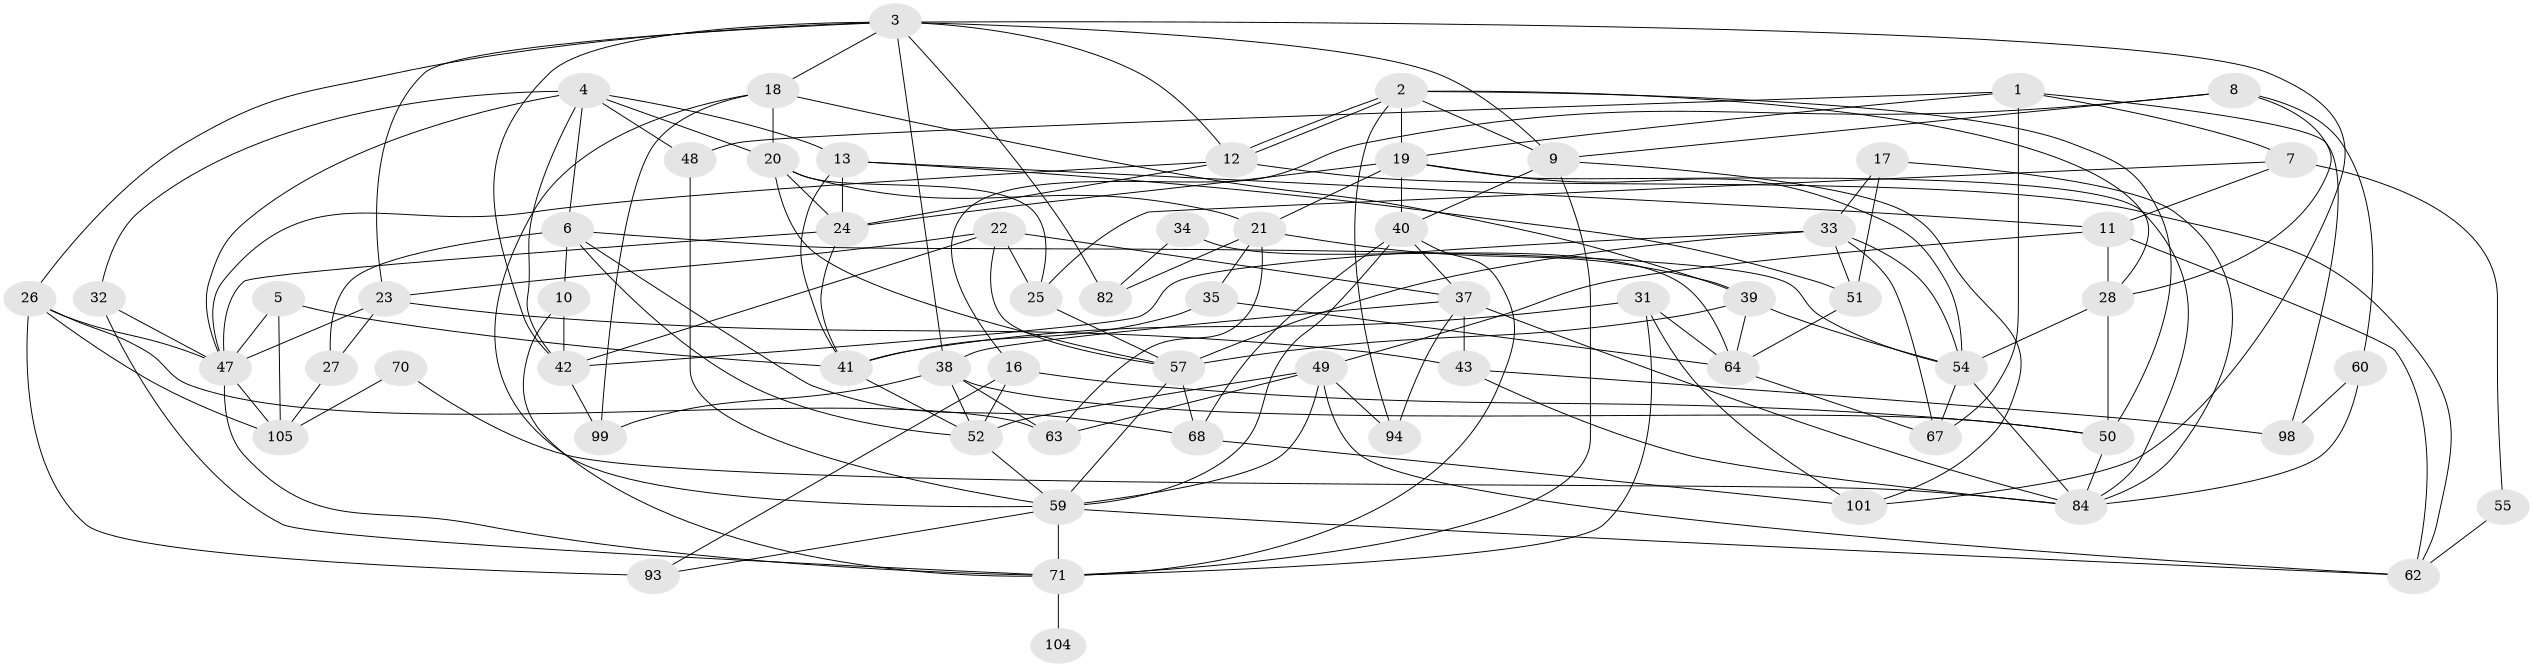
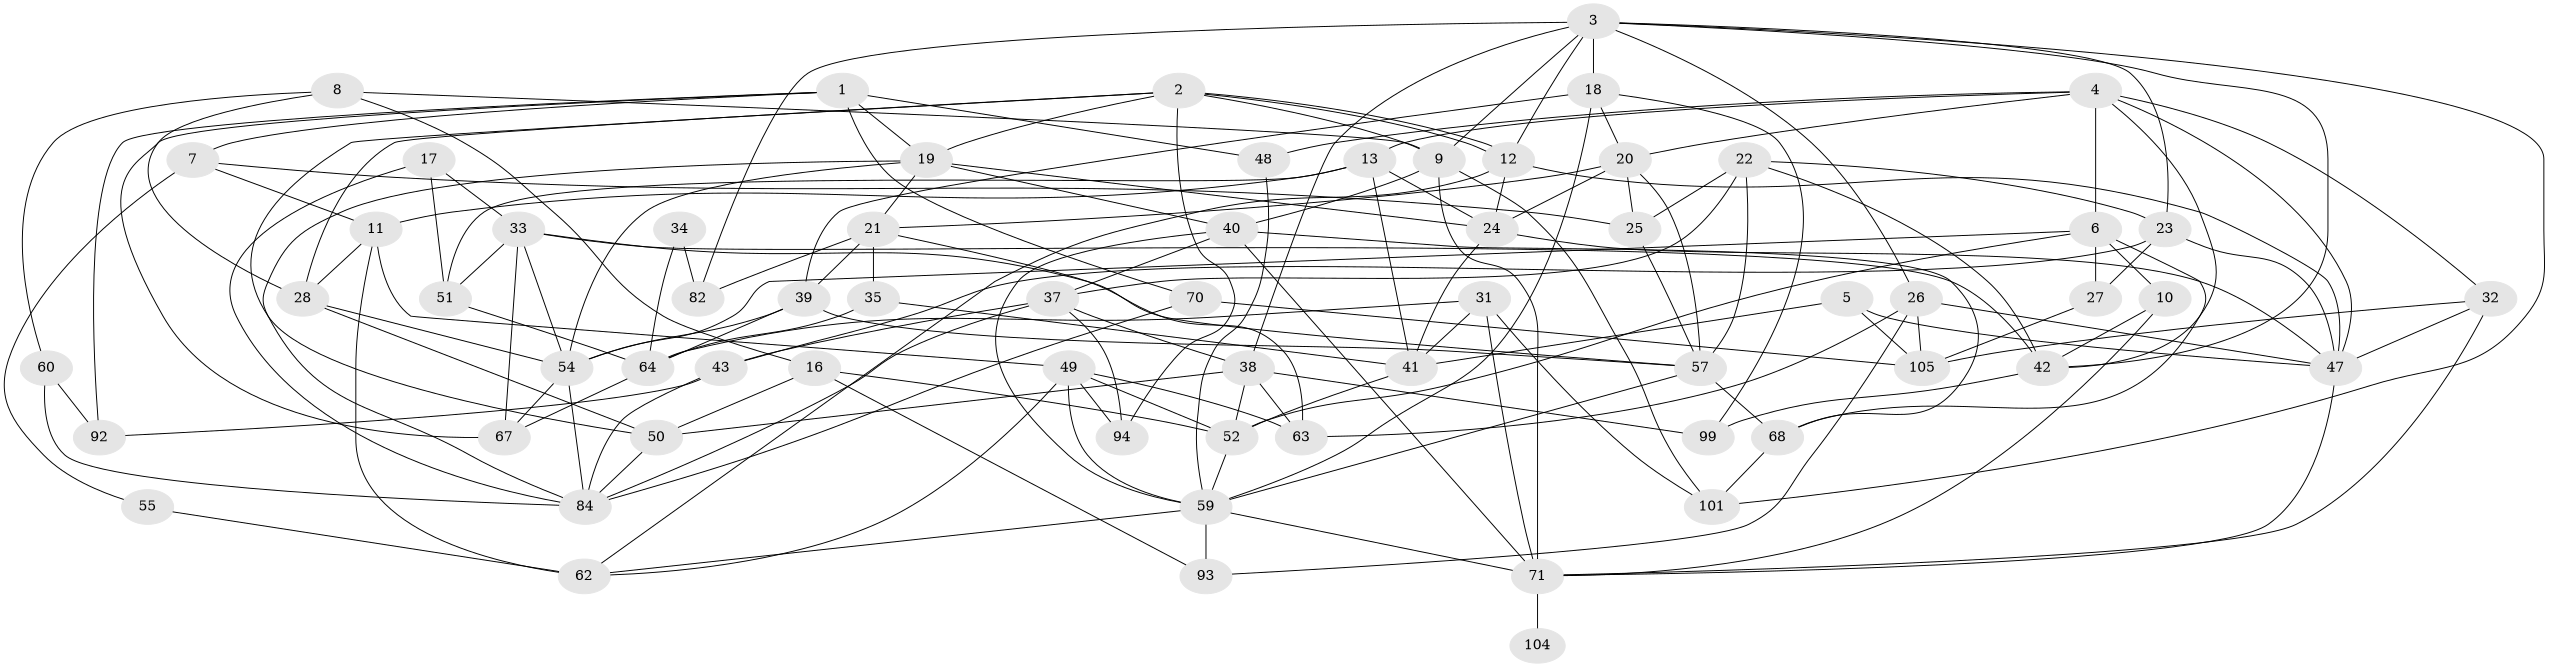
edge "1" -- "70": added
edge "47" -- "105": now "32" -- "105"
node "98": label "98" -> "92"
